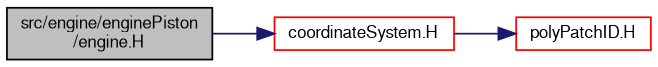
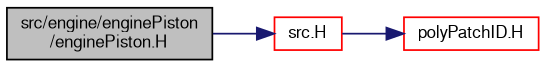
node "src/engine/enginePiston /engine.H": label "src/engine/enginePiston /engine.H" -> "src/engine/enginePiston /enginePiston.H"
node "coordinateSystem.H": label "coordinateSystem.H" -> "src.H"
